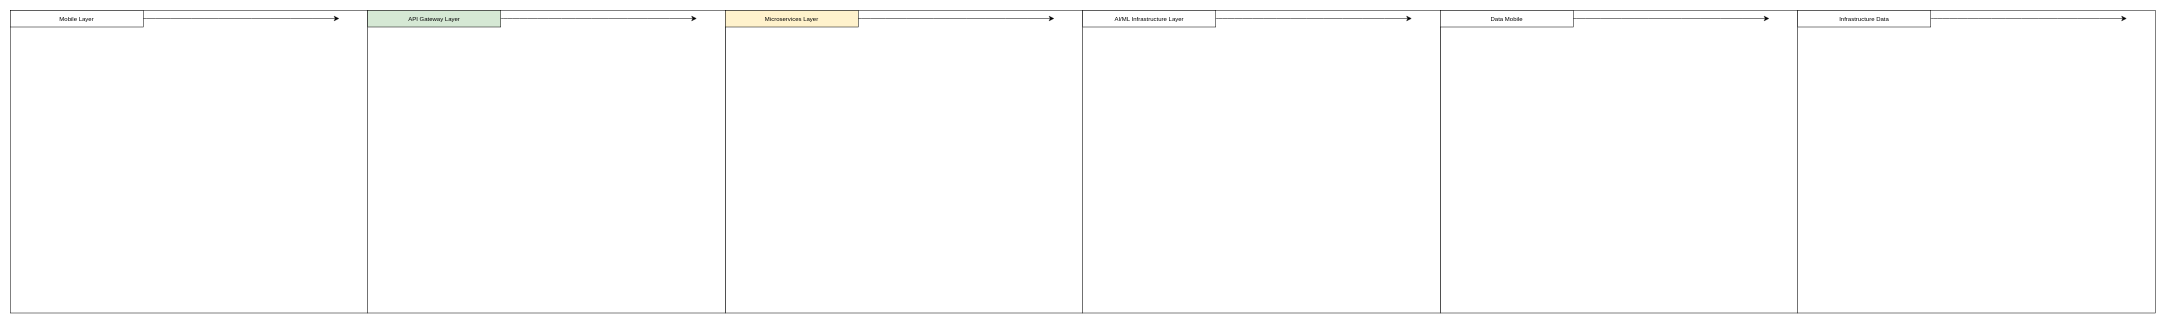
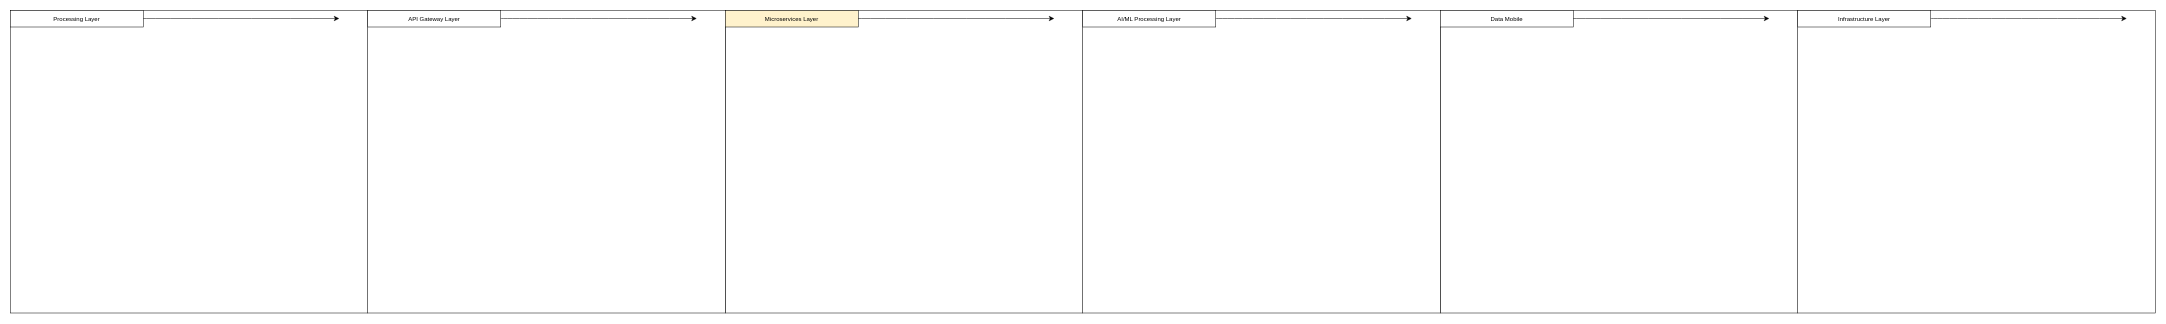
node "Mobile Layer": label "Mobile Layer" -> "Processing Layer"
node "API Gateway Layer": fillcolor #d5e8d4 -> #ffffff
node "AI/ML Infrastructure Layer": label "AI/ML Infrastructure Layer" -> "AI/ML Processing Layer"
node "Infrastructure Data": label "Infrastructure Data" -> "Infrastructure Layer"
